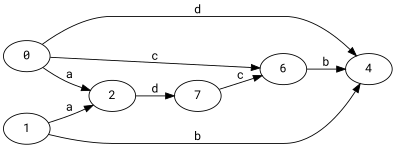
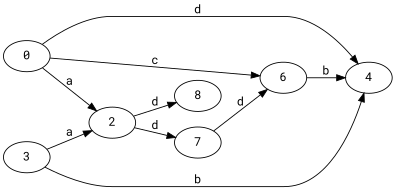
edge "7" -> "6": label "c" -> "d"
node "8": added
node "1": label "1" -> "3"
